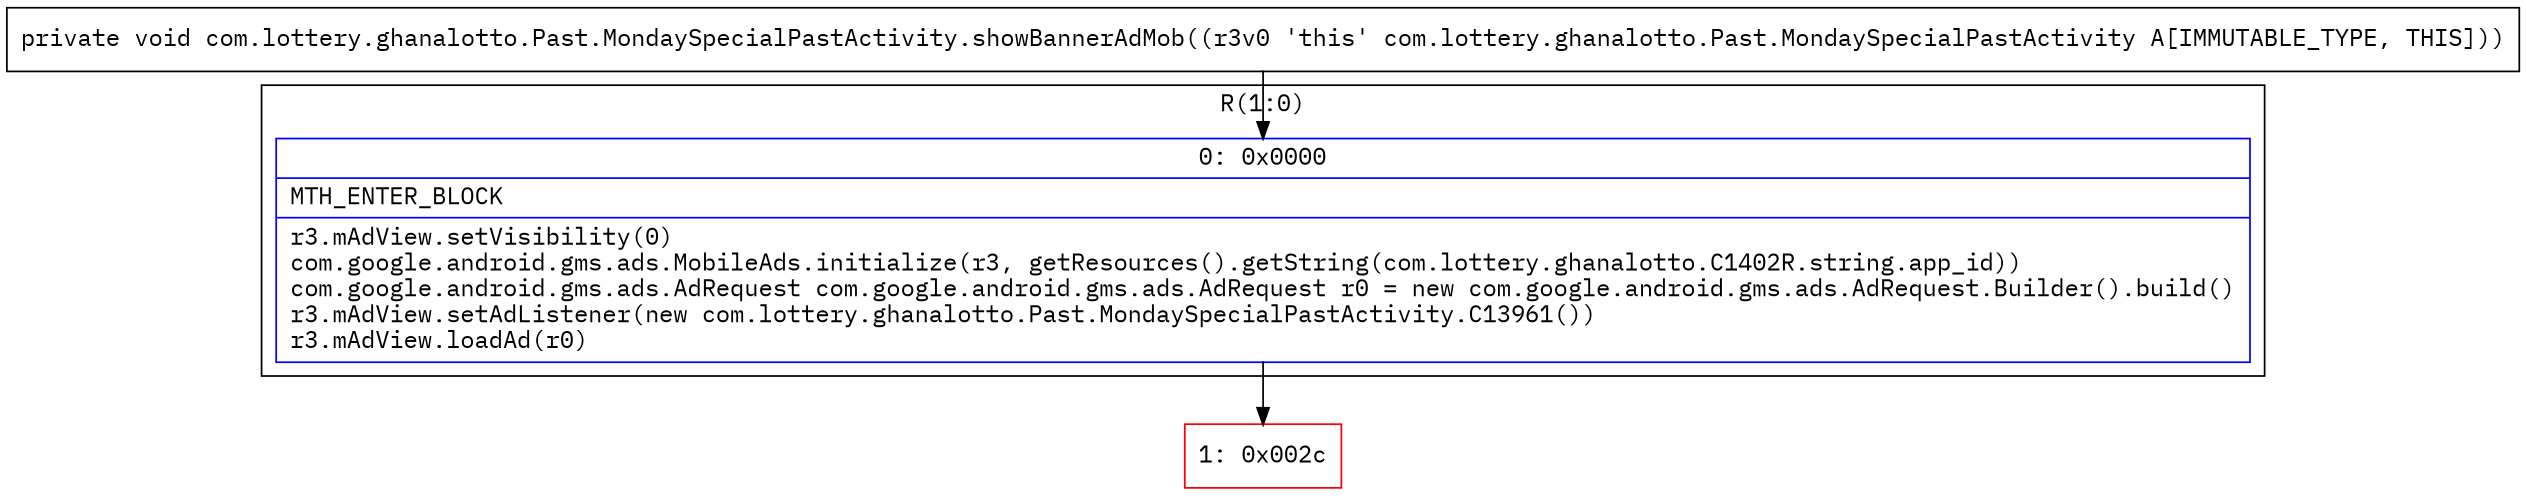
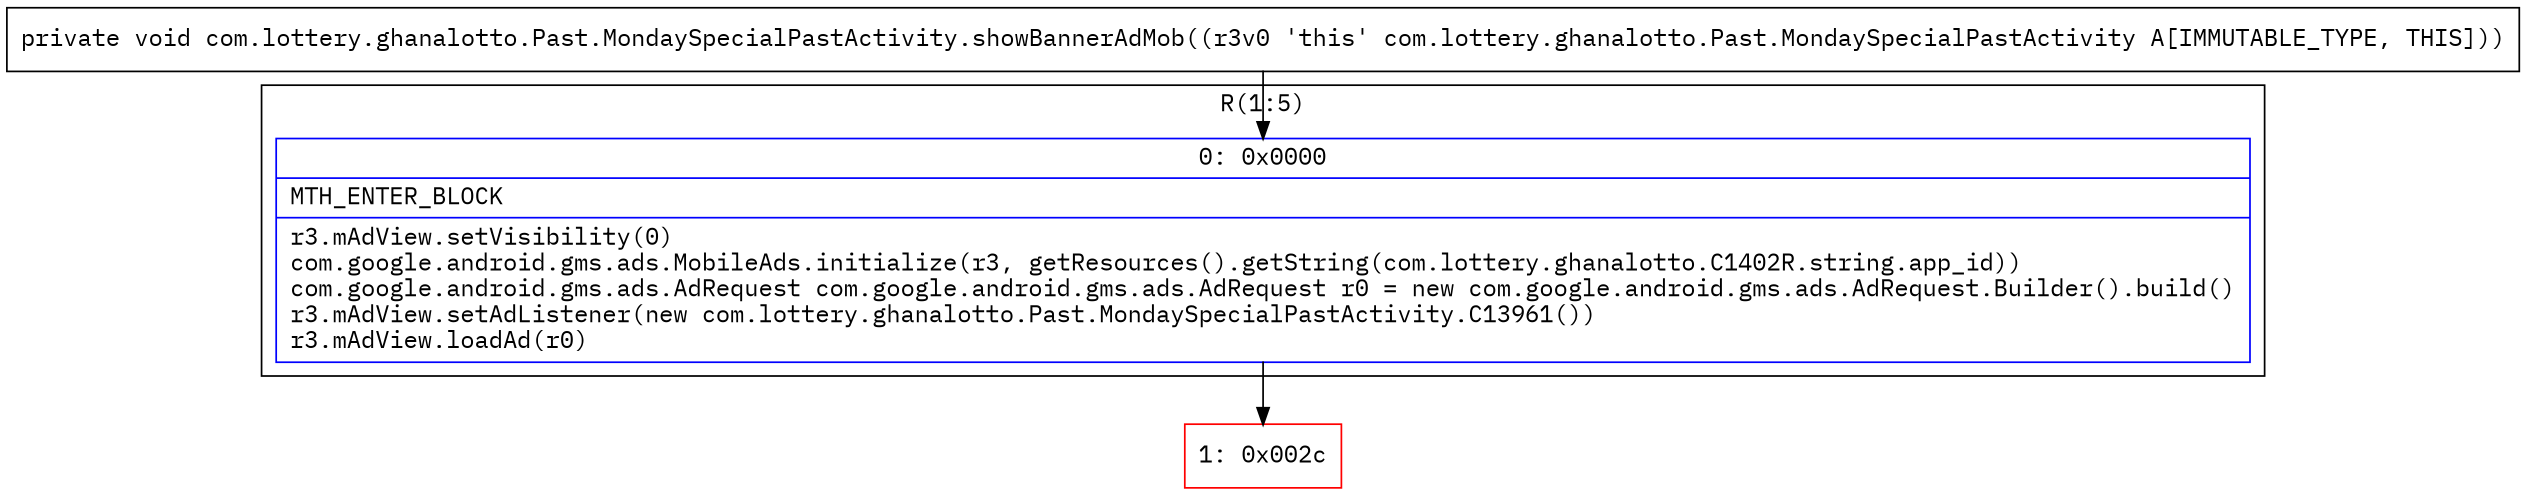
cluster "R(1:0)": label "R(1:0)" -> "R(1:5)"
